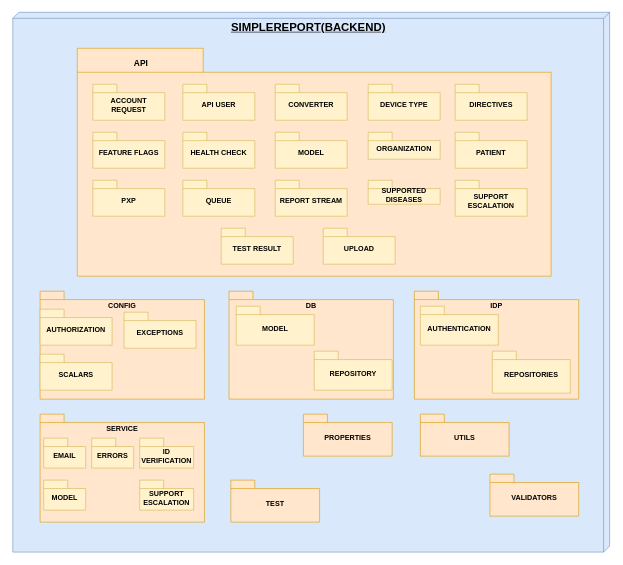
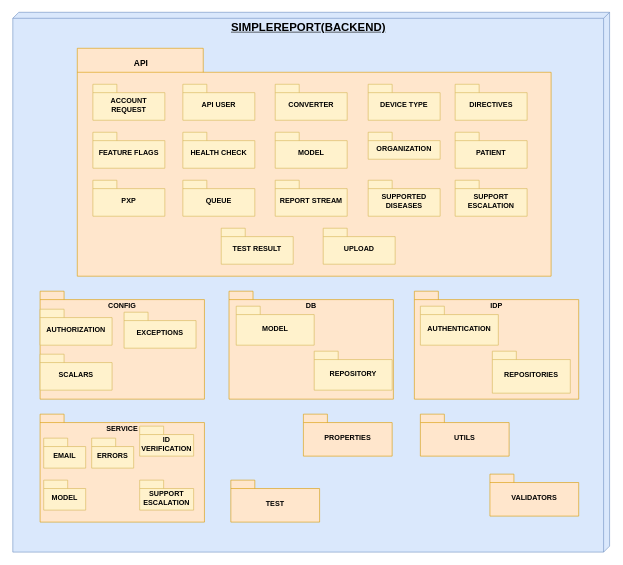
node "SUPPORTED DISEASES": size 72x24 -> 72x36
node "ID VERIFICATION": moved (167, 453) -> (167, 441)
